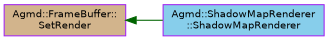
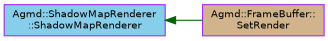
edge "Agmd::ShadowMapRenderer ::ShadowMapRenderer" -> "Agmd::FrameBuffer:: SetRender": reversed
